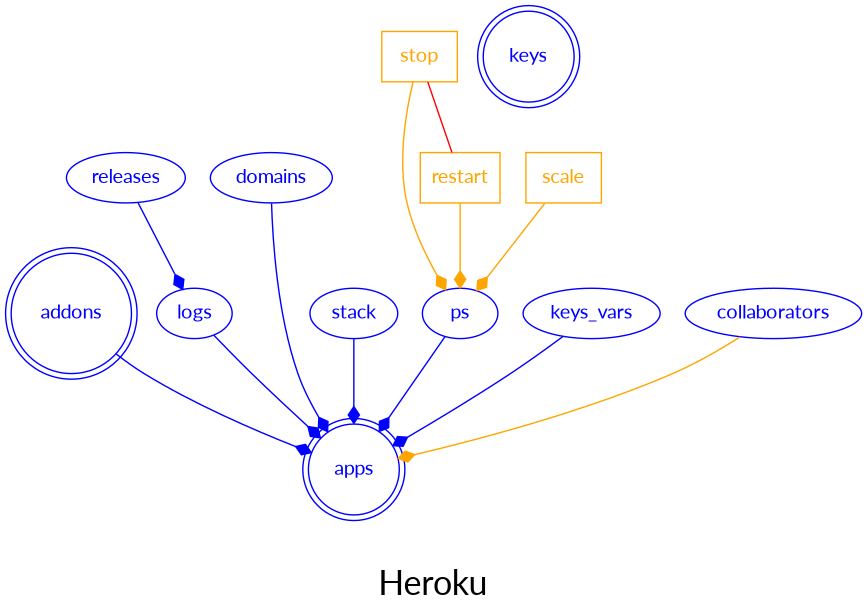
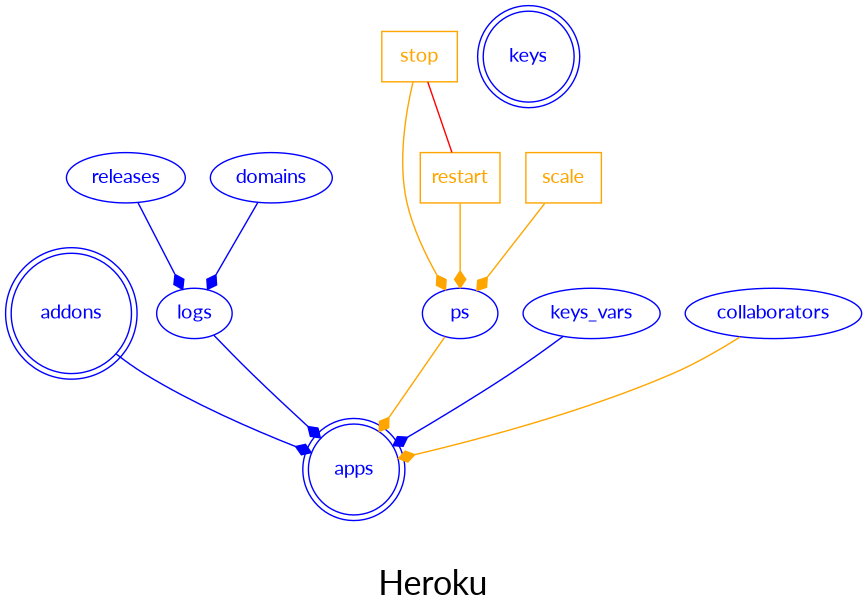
edge "domains" -> "apps": now "domains" -> "logs"
node "stack": removed
edge "ps" -> "apps": color blue -> orange
